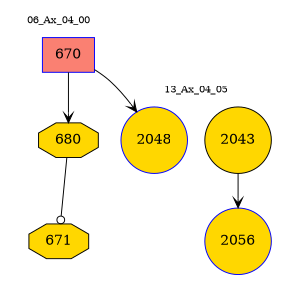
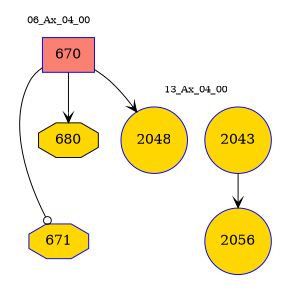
cluster "13_Ax_04_05": label "13_Ax_04_05" -> "13_Ax_04_00"
node "2043": color black -> blue
edge "680" -> "671": now "670" -> "671"
node "671": color black -> blue
